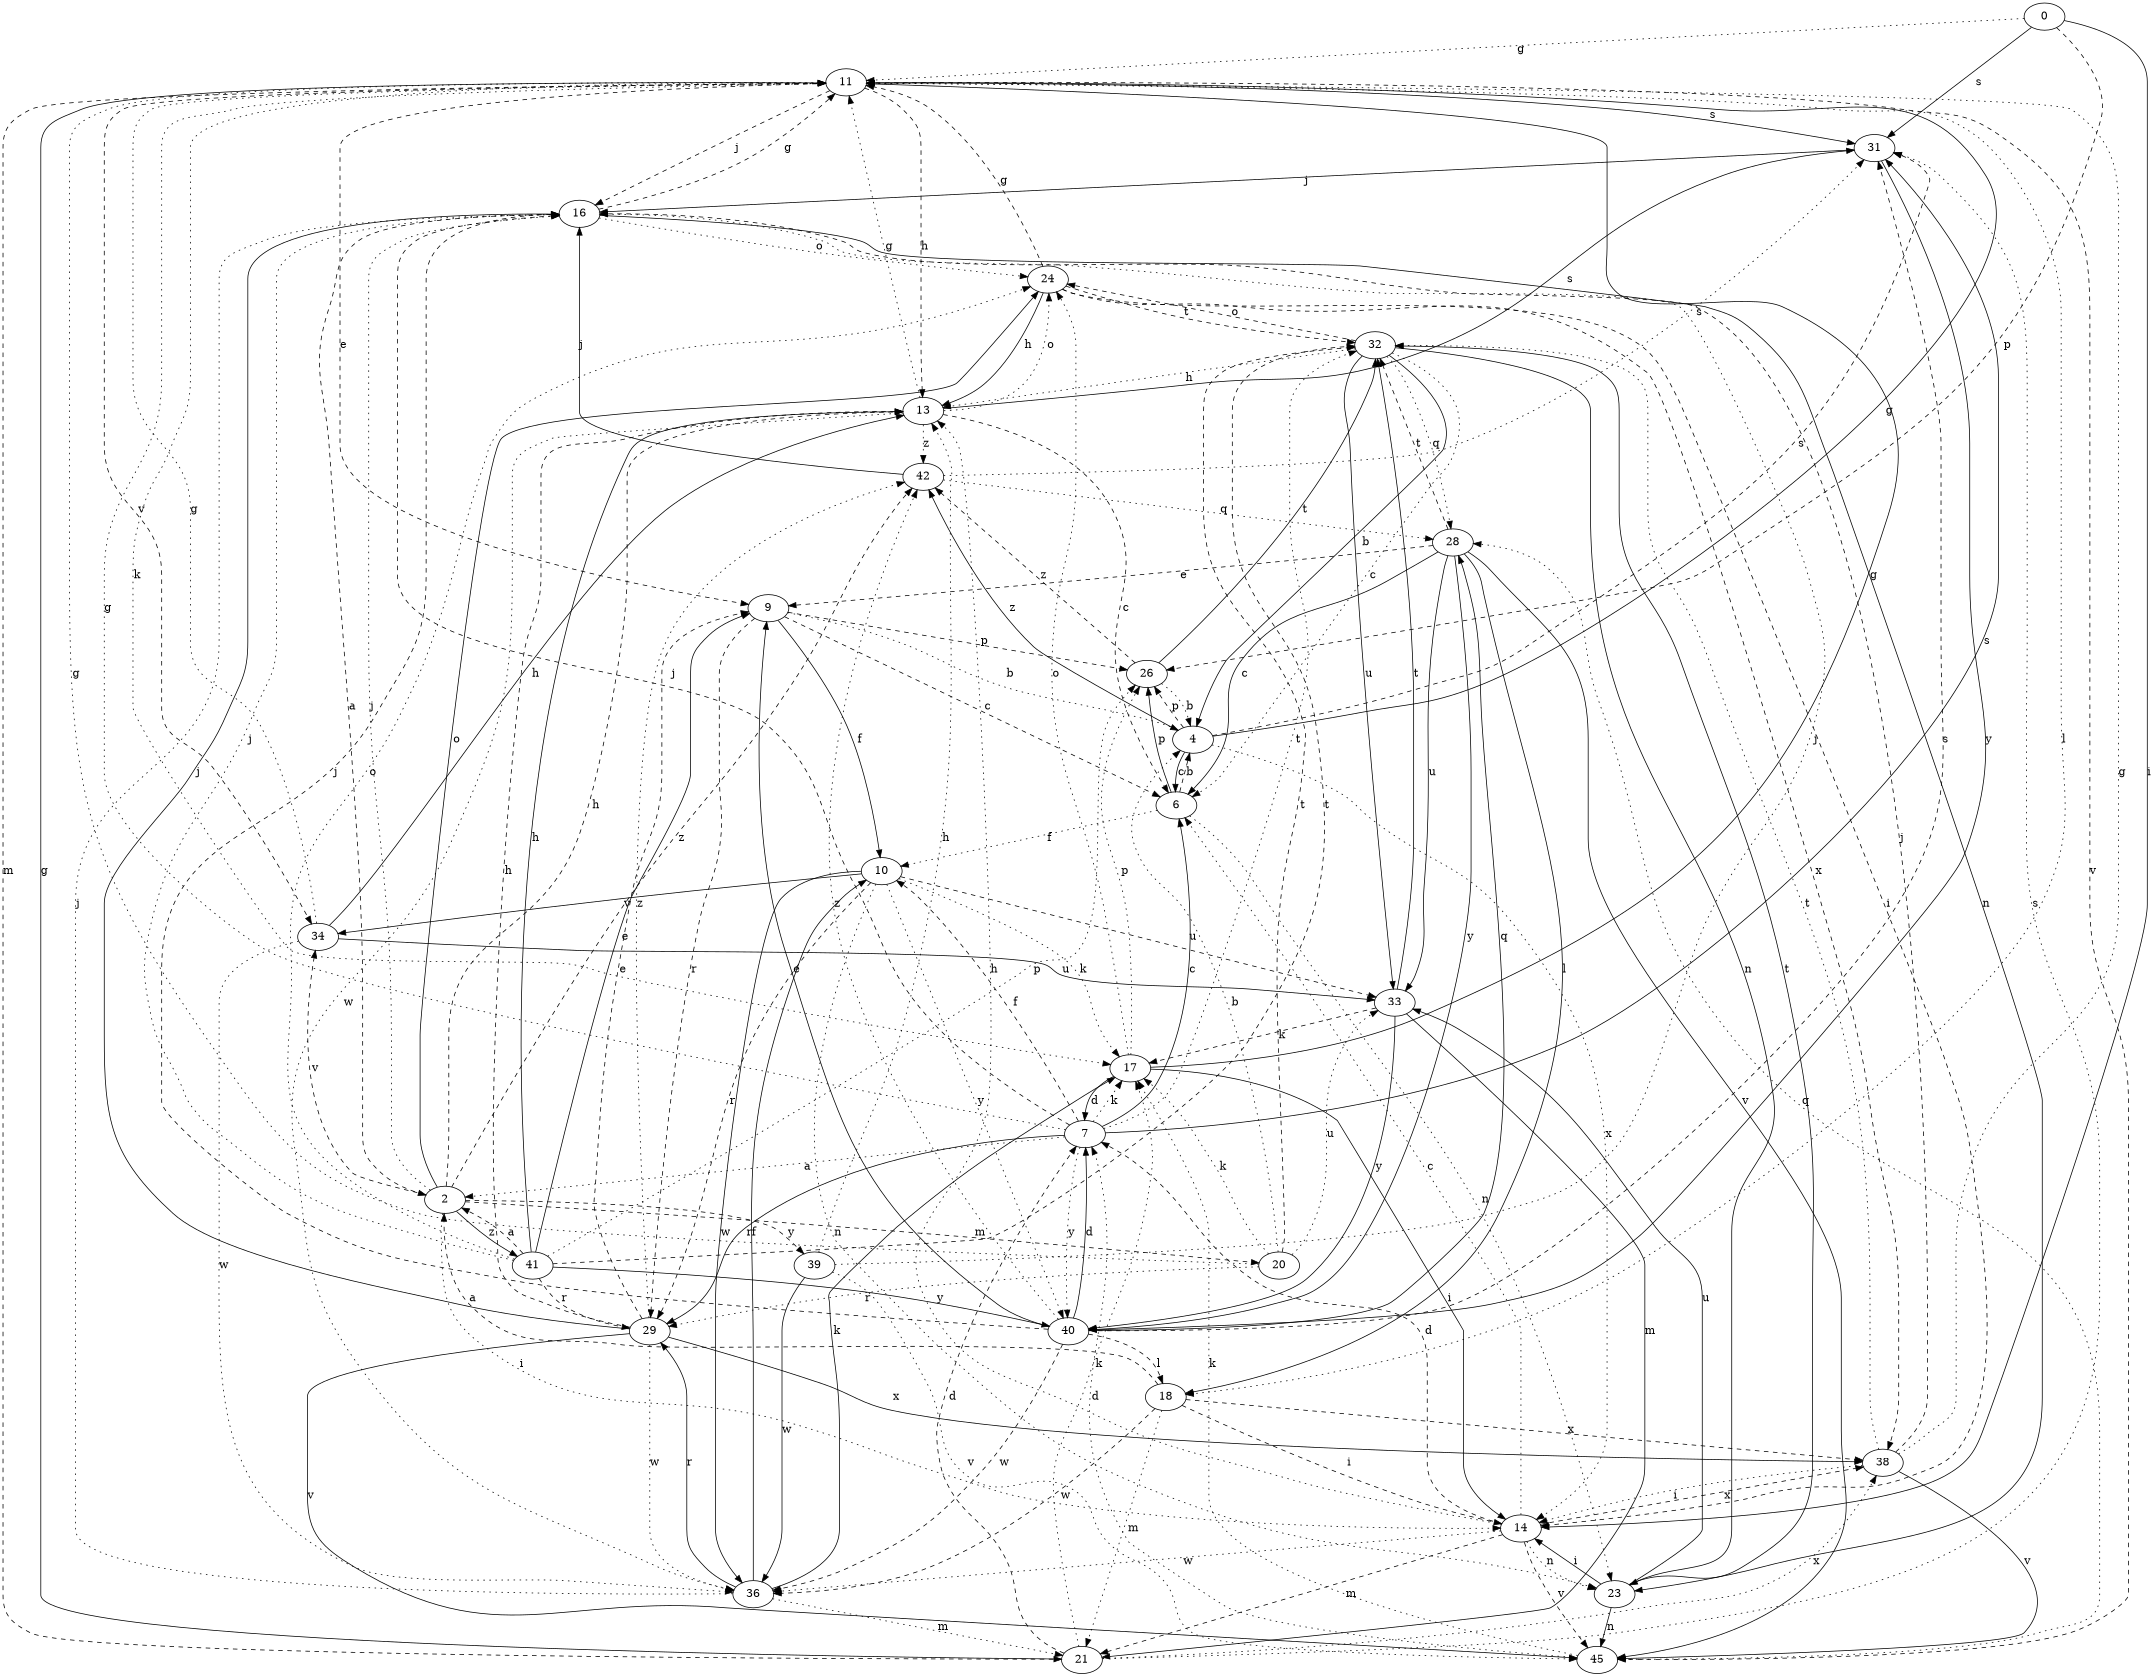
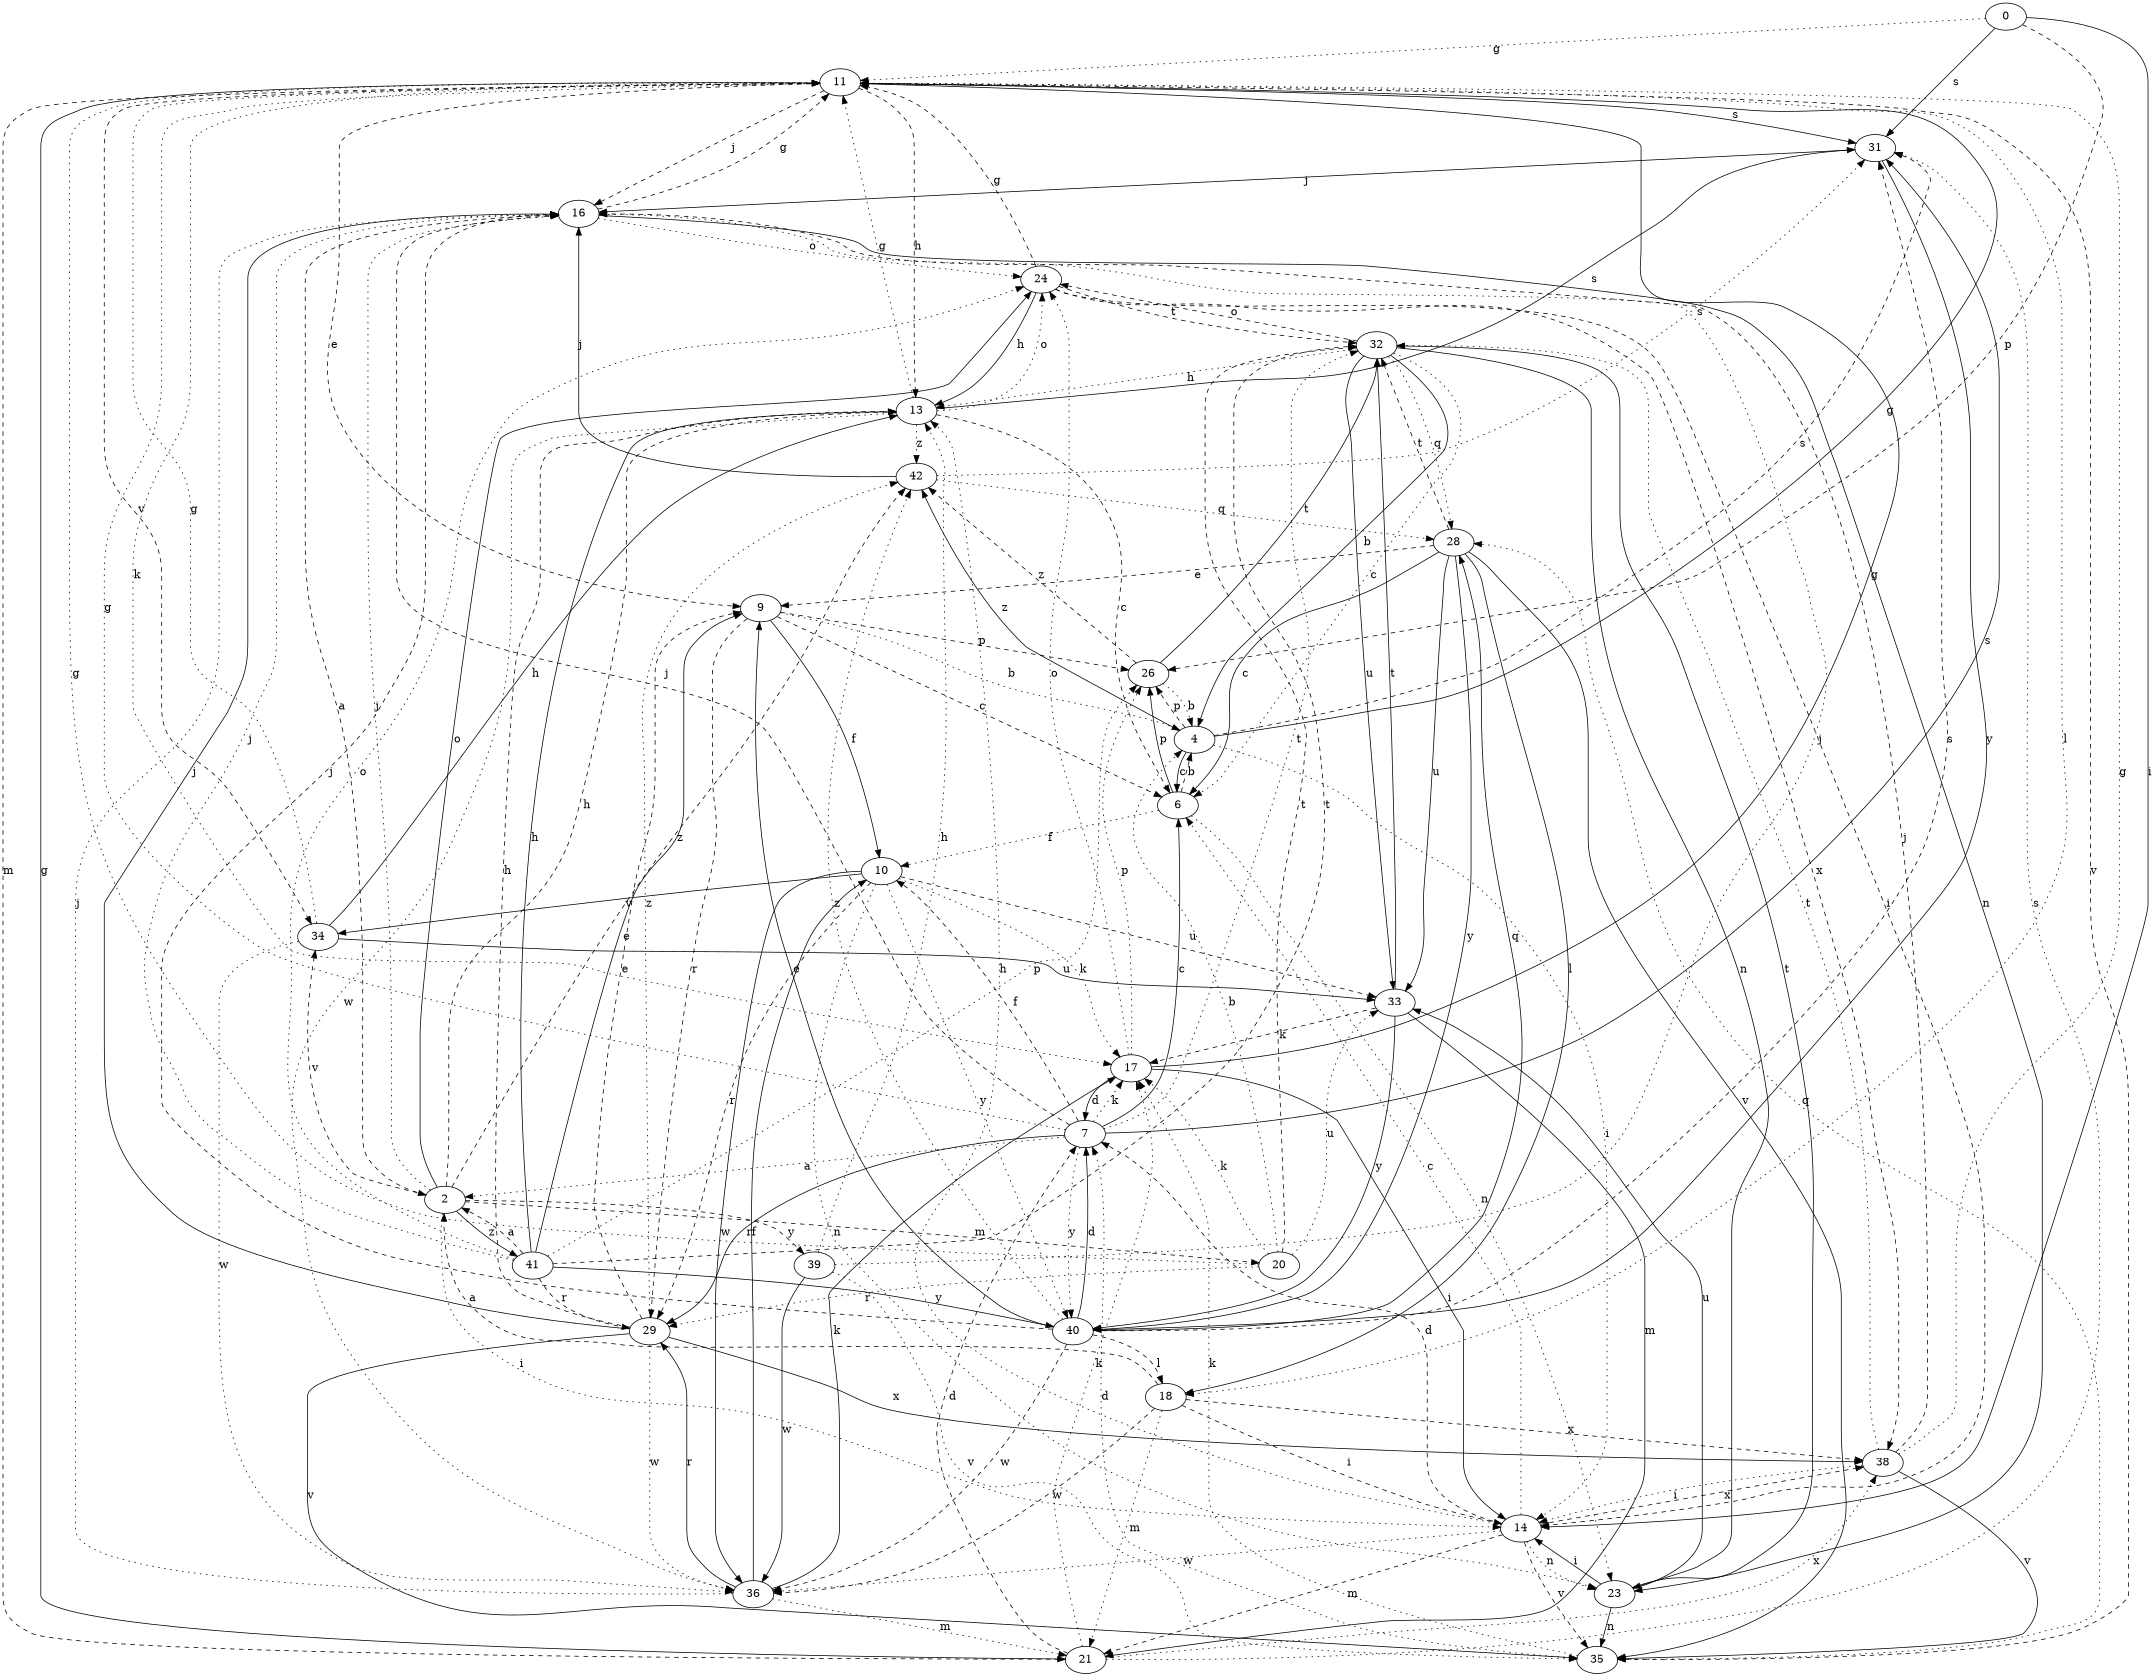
edge "4" -> "14": label "x" -> "i"
node "45": label "45" -> "35"
